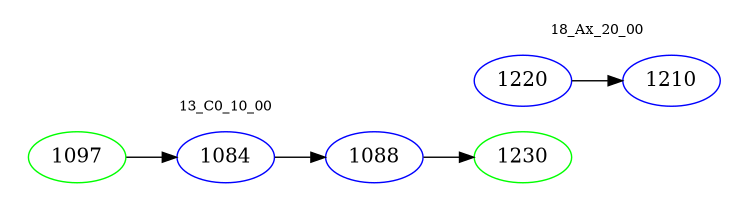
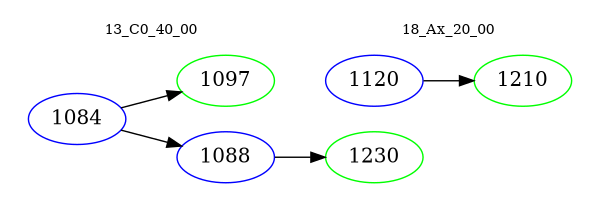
node "1220": label "1220" -> "1120"
node "1210": color blue -> green
cluster "13_C0_10_00": label "13_C0_10_00" -> "13_C0_40_00"
edge "1097" -> "1084": reversed
